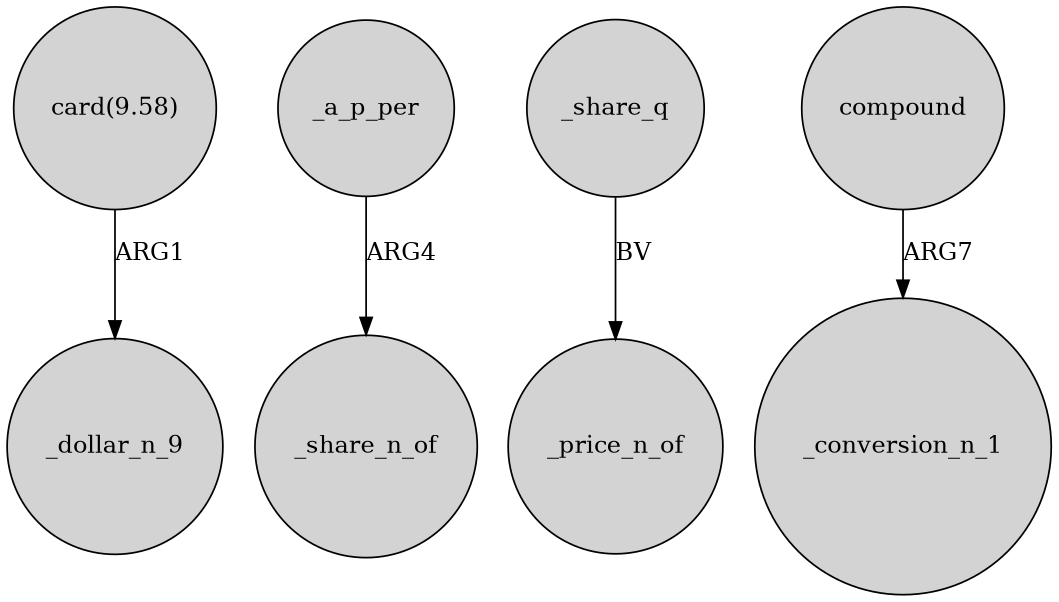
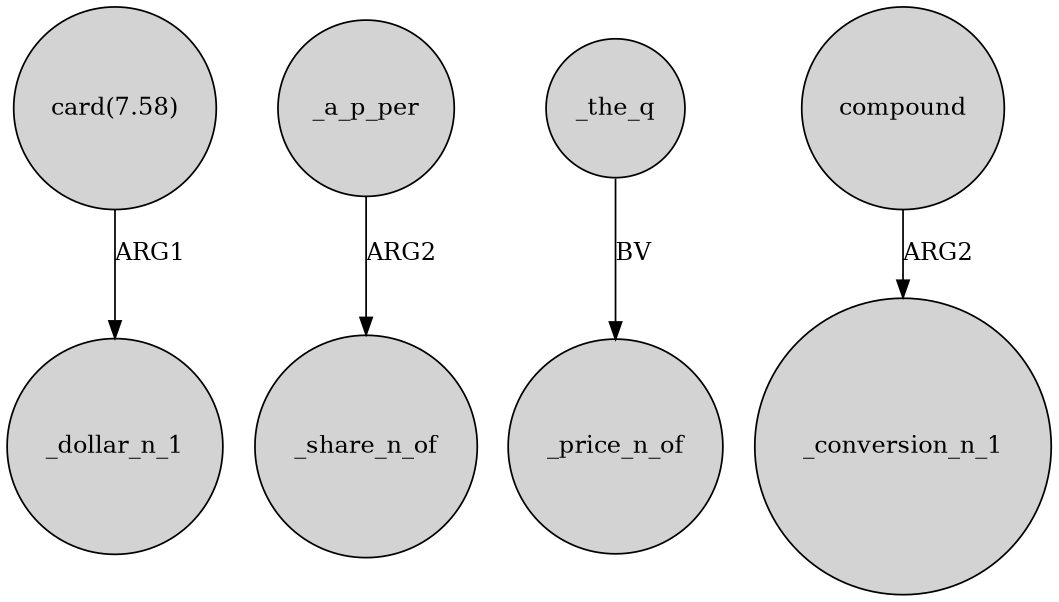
node "card(9.58)": label "card(9.58)" -> "card(7.58)"
node "_share_q": label "_share_q" -> "_the_q"
edge "_a_p_per" -> "_share_n_of": label "ARG4" -> "ARG2"
edge "compound" -> "_conversion_n_1": label "ARG7" -> "ARG2"
node "_dollar_n_9": label "_dollar_n_9" -> "_dollar_n_1"
